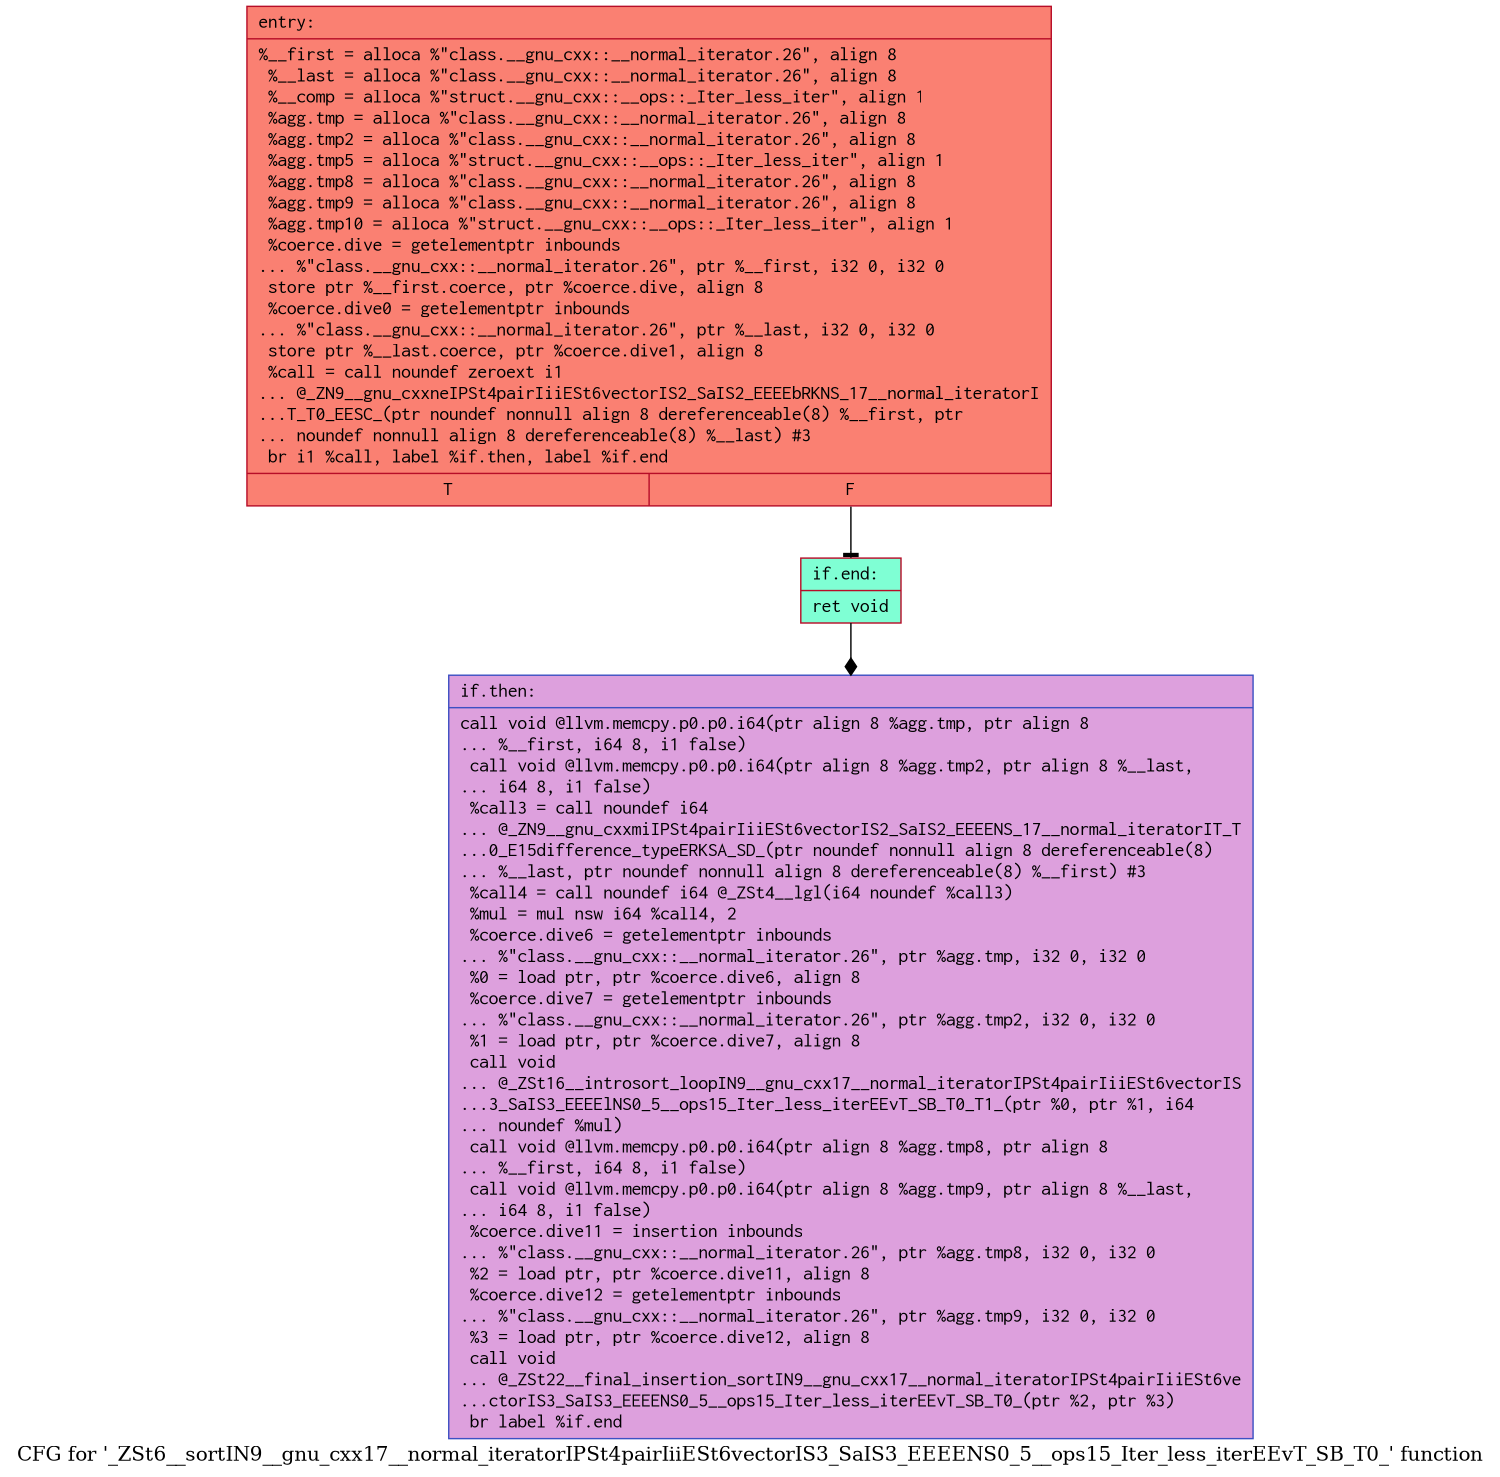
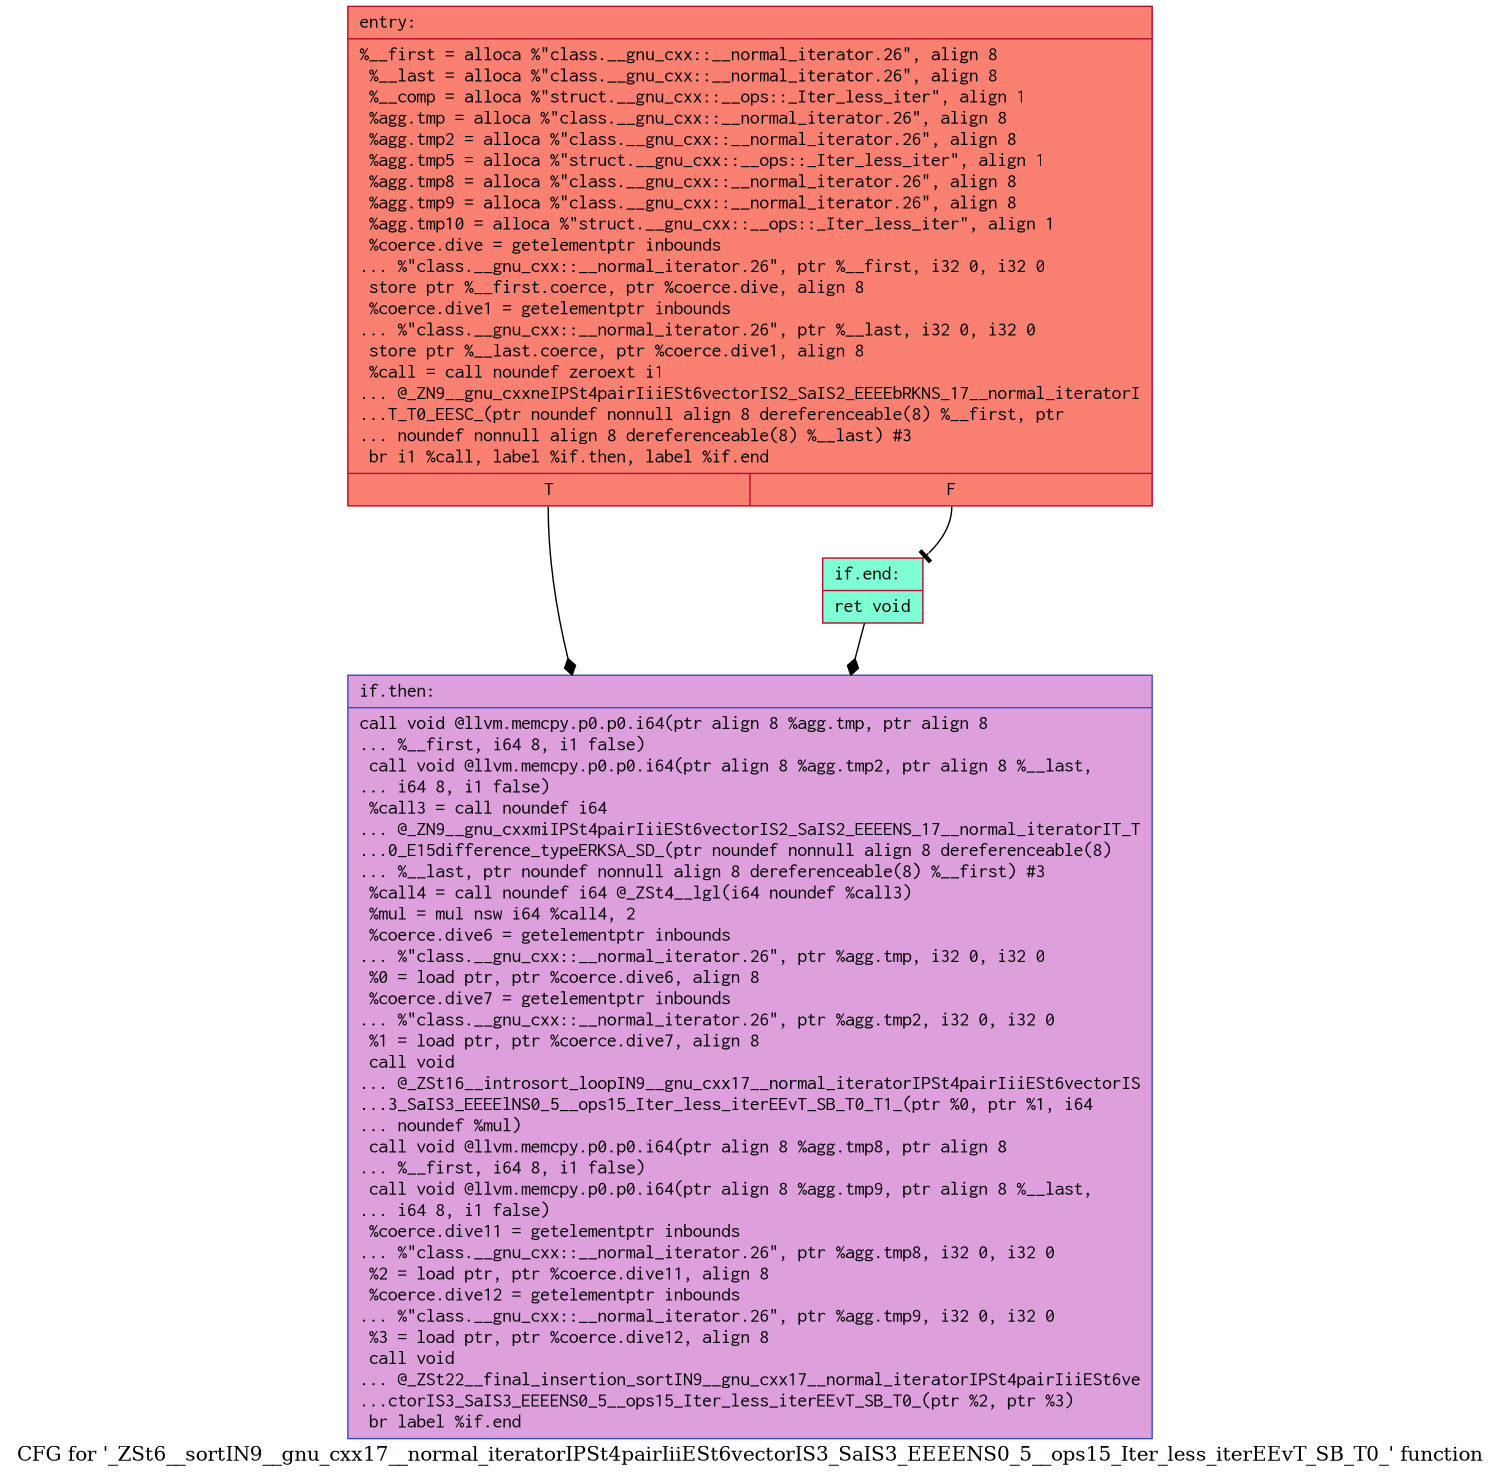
node "entry:": text "%coerce.dive0 = getelementptr inbounds" -> "%coerce.dive1 = getelementptr inbounds"
edge "entry:" -> "if.then:": added
node "if.then:": text "%coerce.dive11 = insertion inbounds" -> "%coerce.dive11 = getelementptr inbounds"
